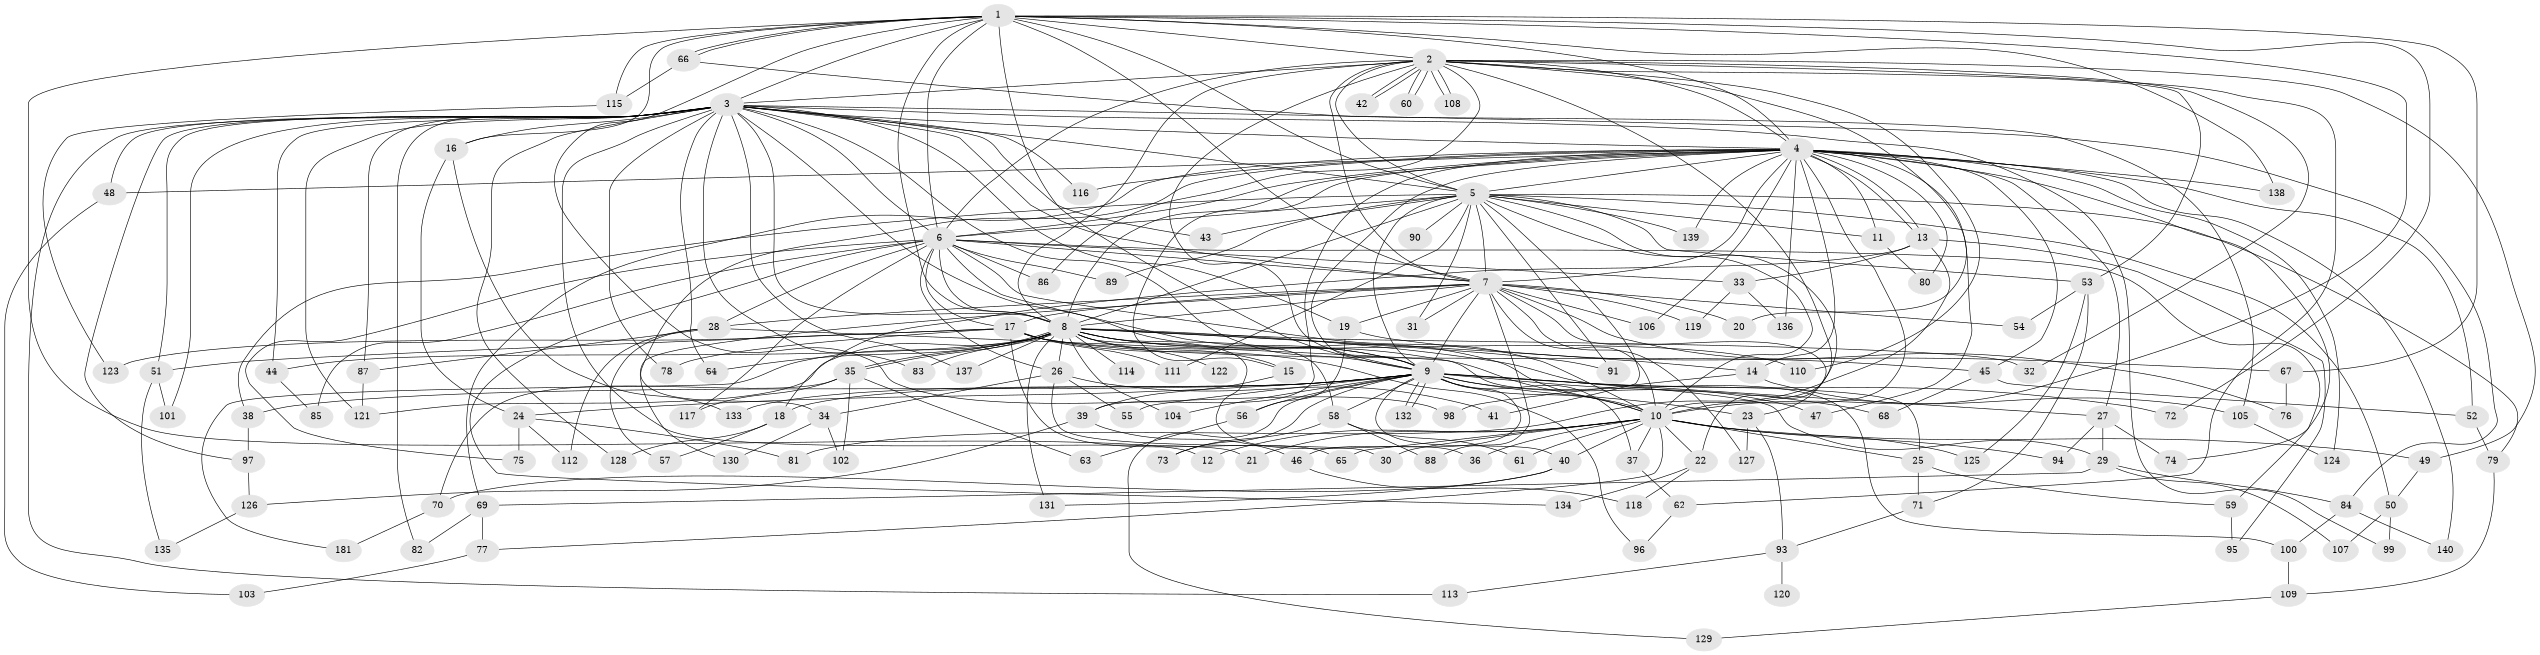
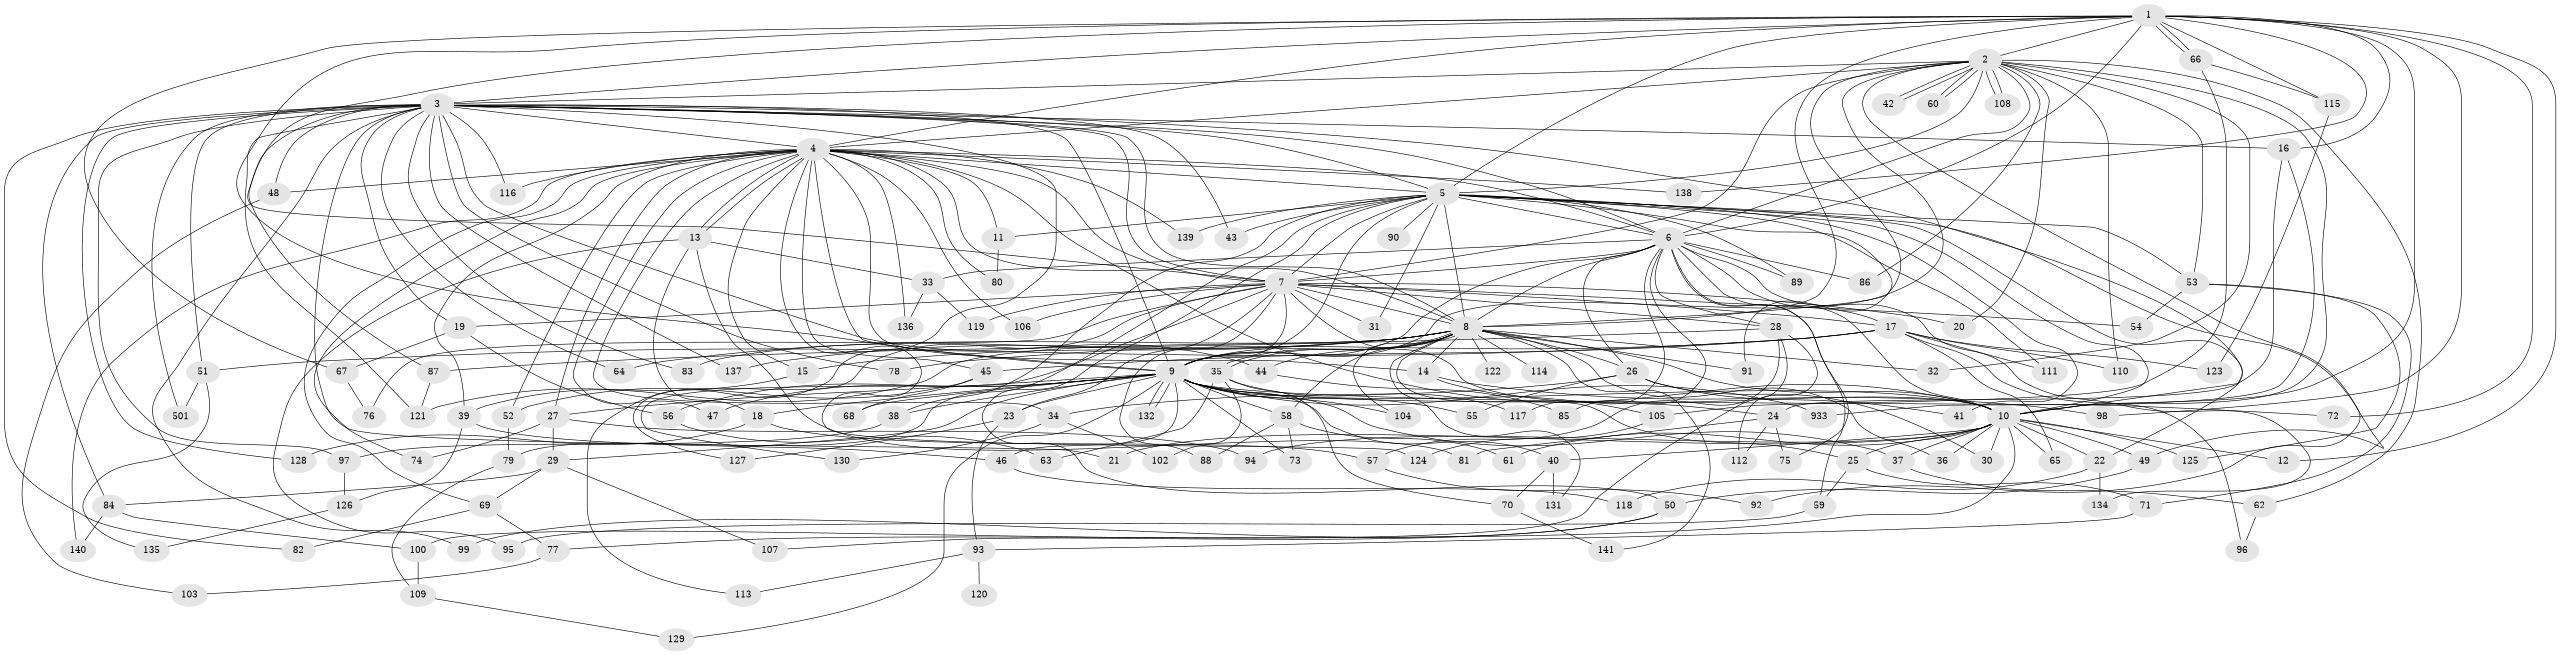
node "101": label "101" -> "501"
node "133": label "133" -> "933"
node "92": added
node "181": label "181" -> "141"
